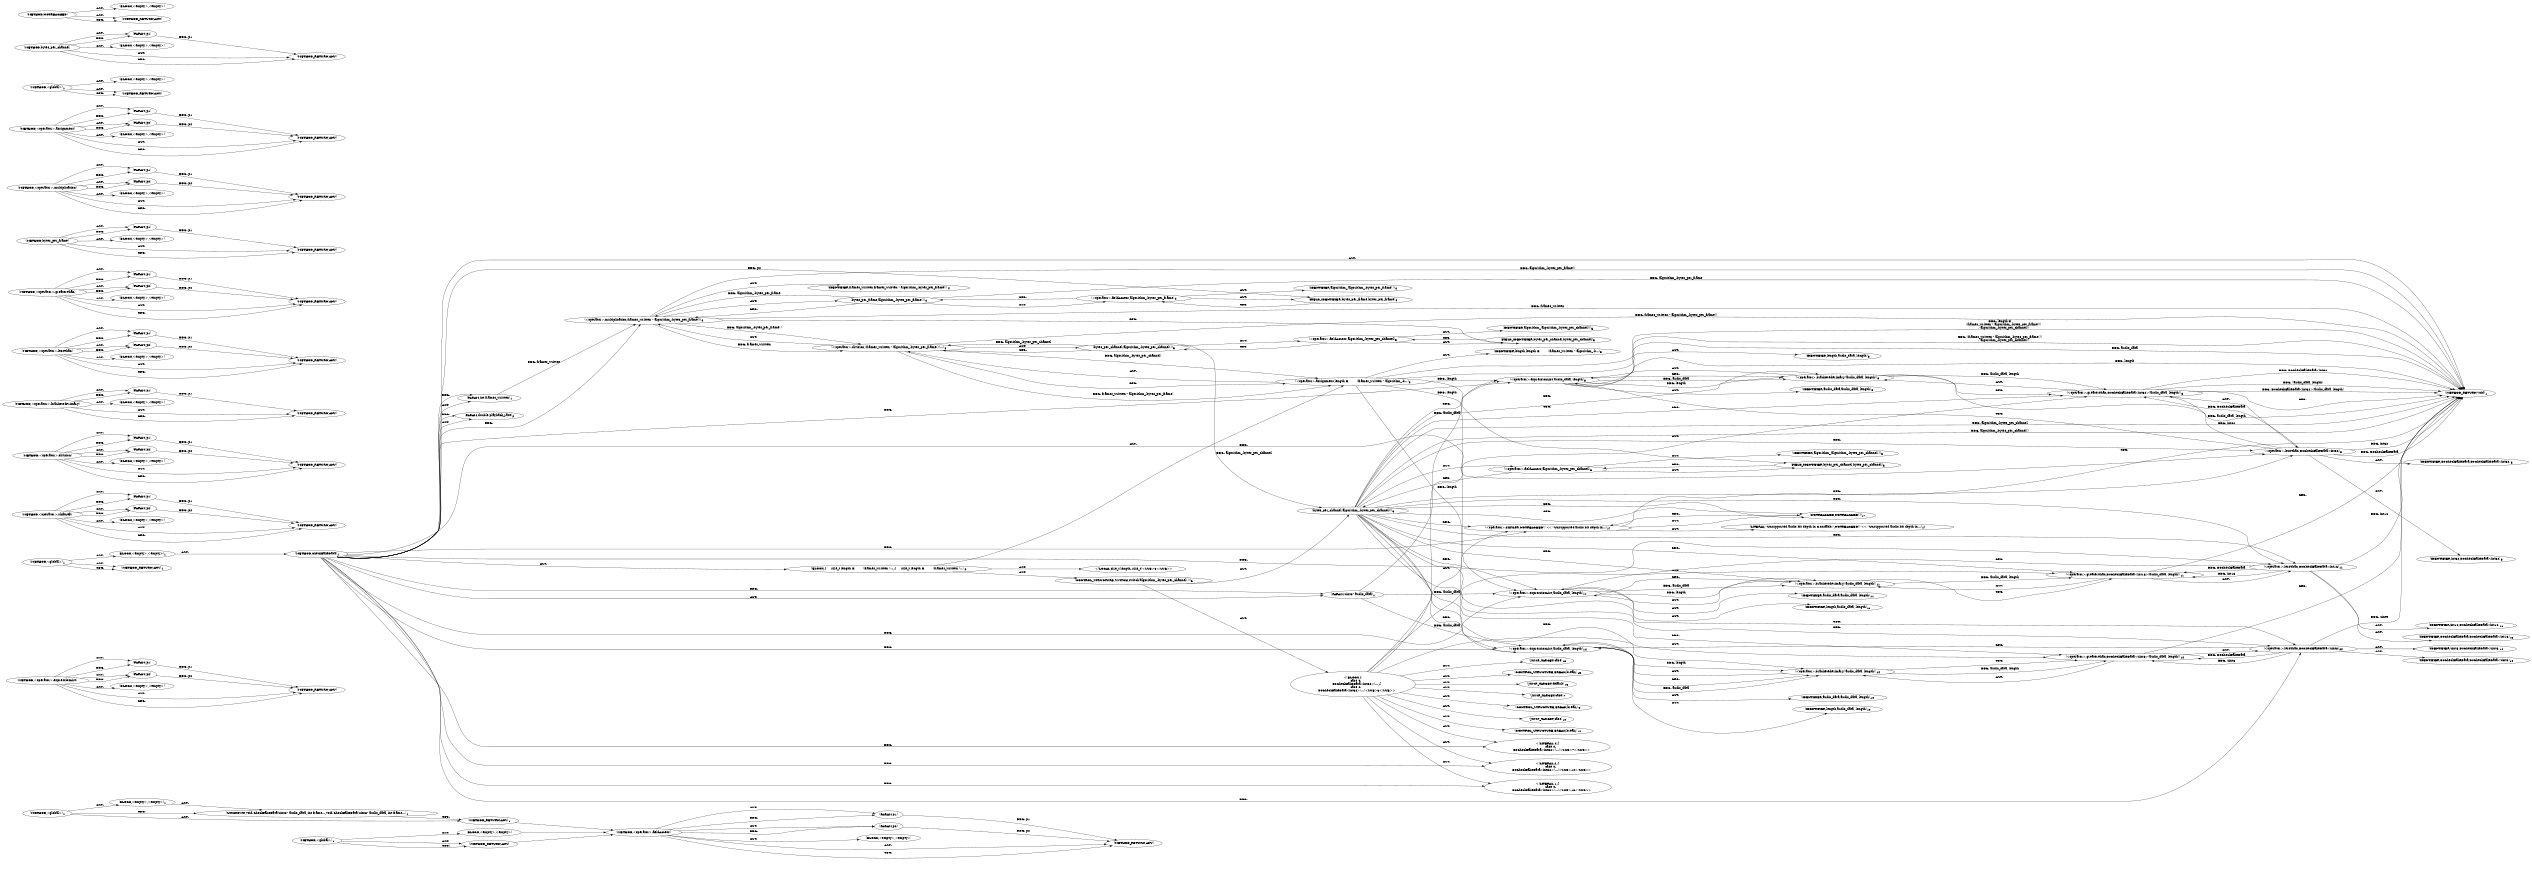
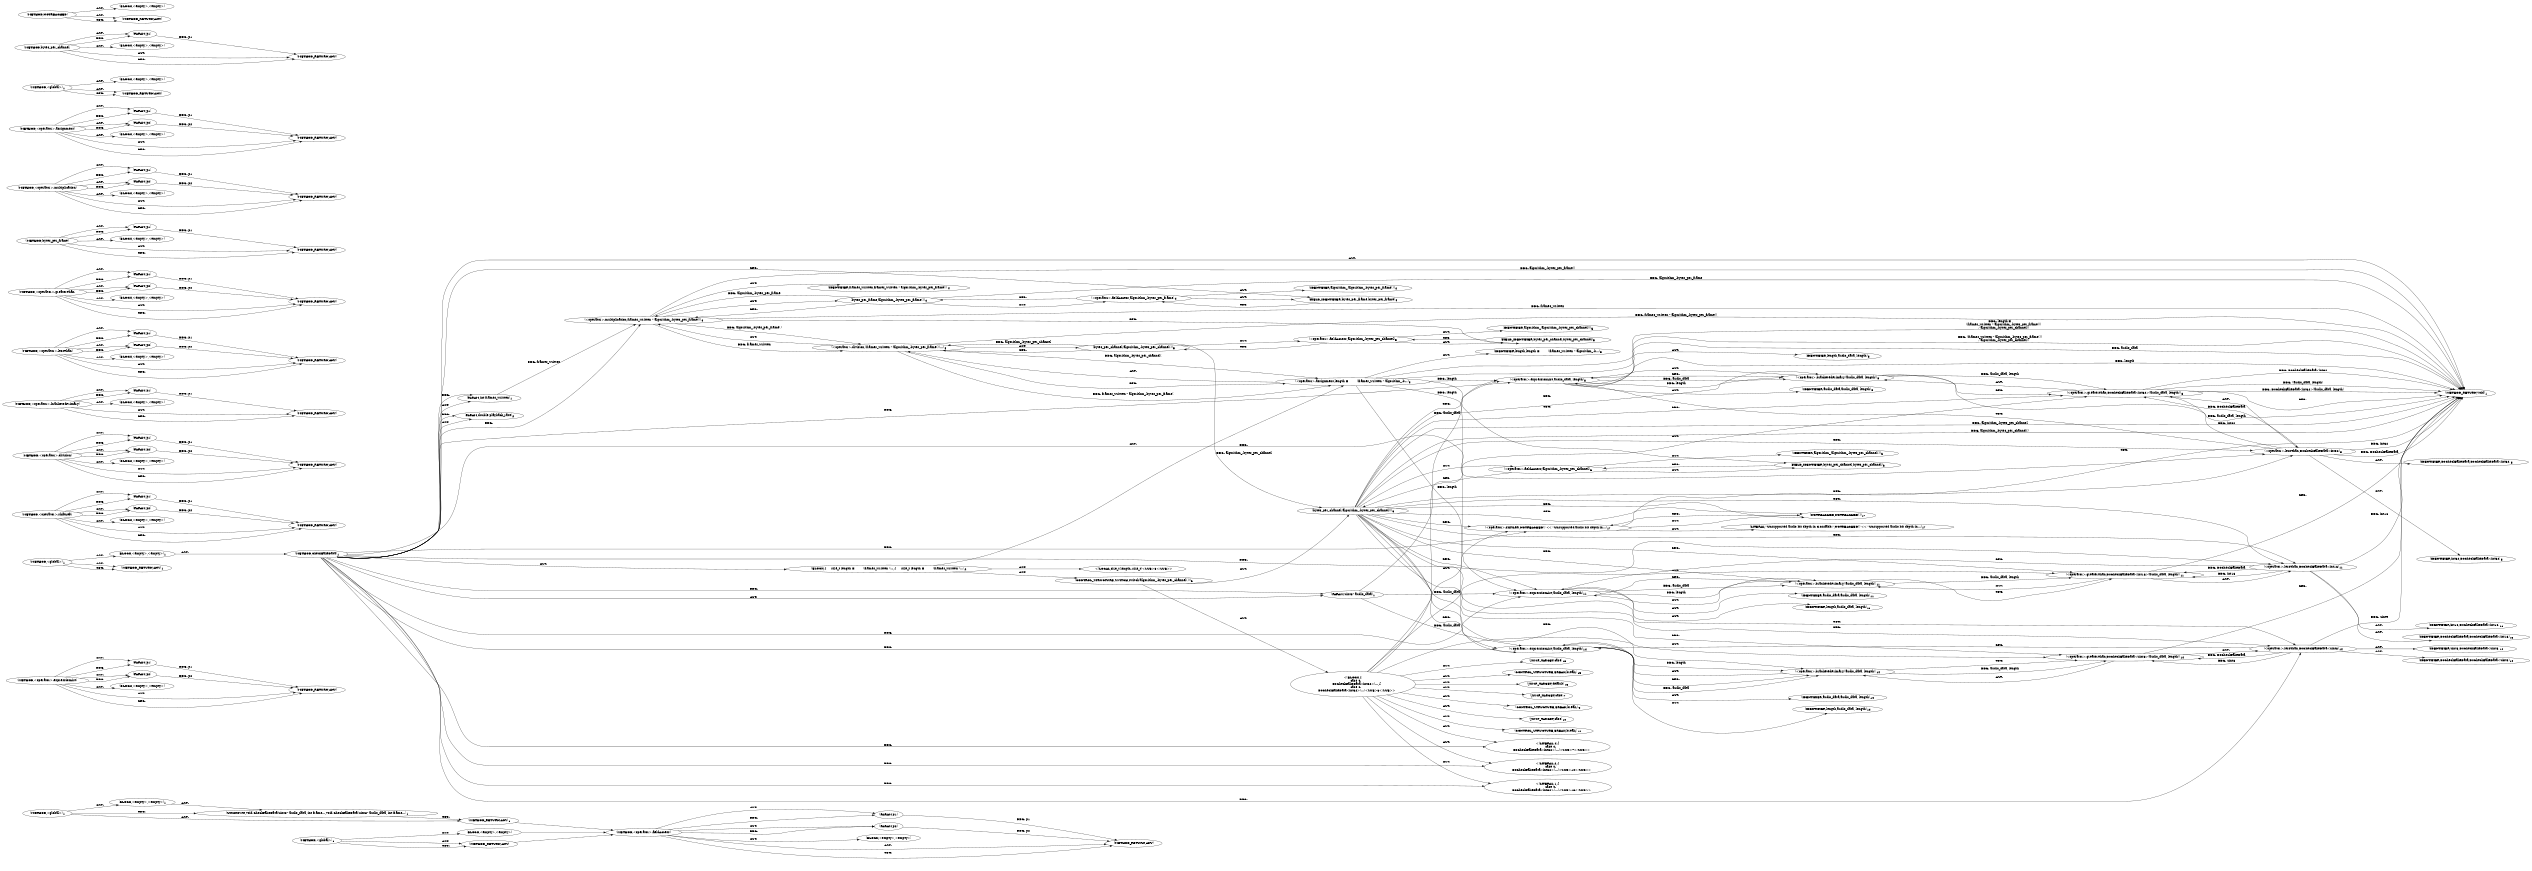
edge "(METHOD,CheckFakeData)" -> "(FIELD_IDENTIFIER,bytes_per_frame,bytes_per_frame)": label "DDG: p2" -> "CFG: "
node "(<operator>.lessThan,DoCheckFakeData<uint8)": text "24" -> "14"
